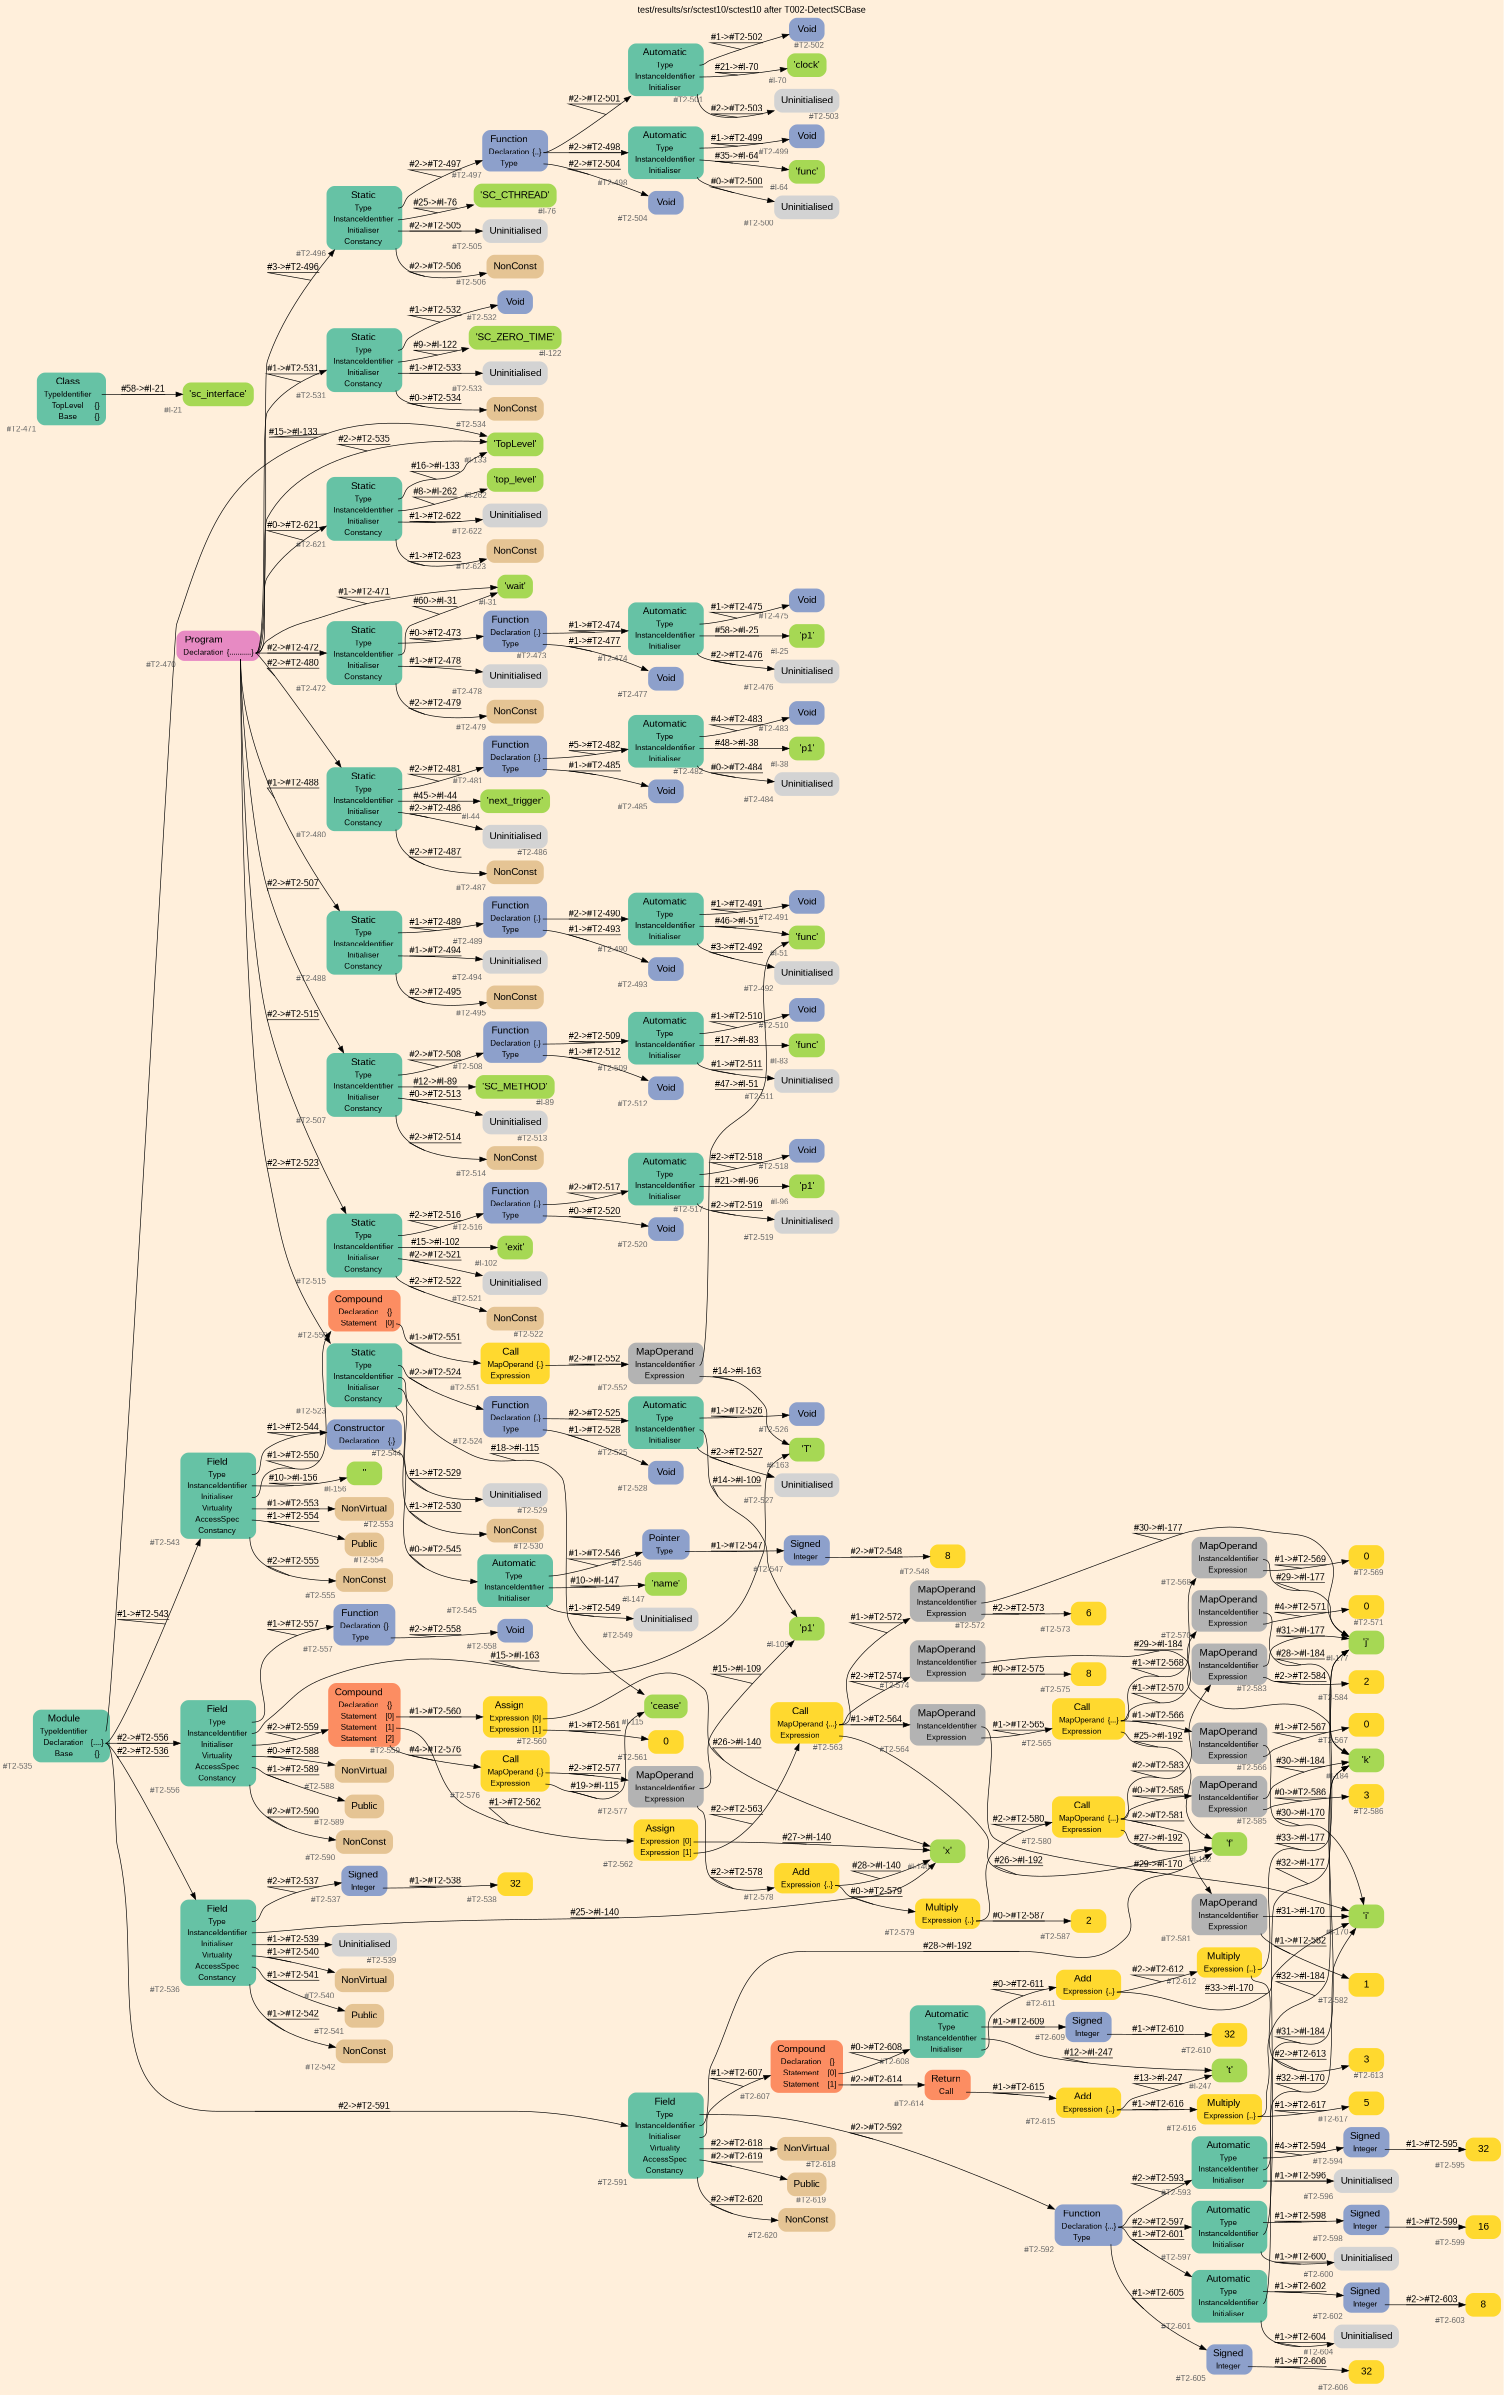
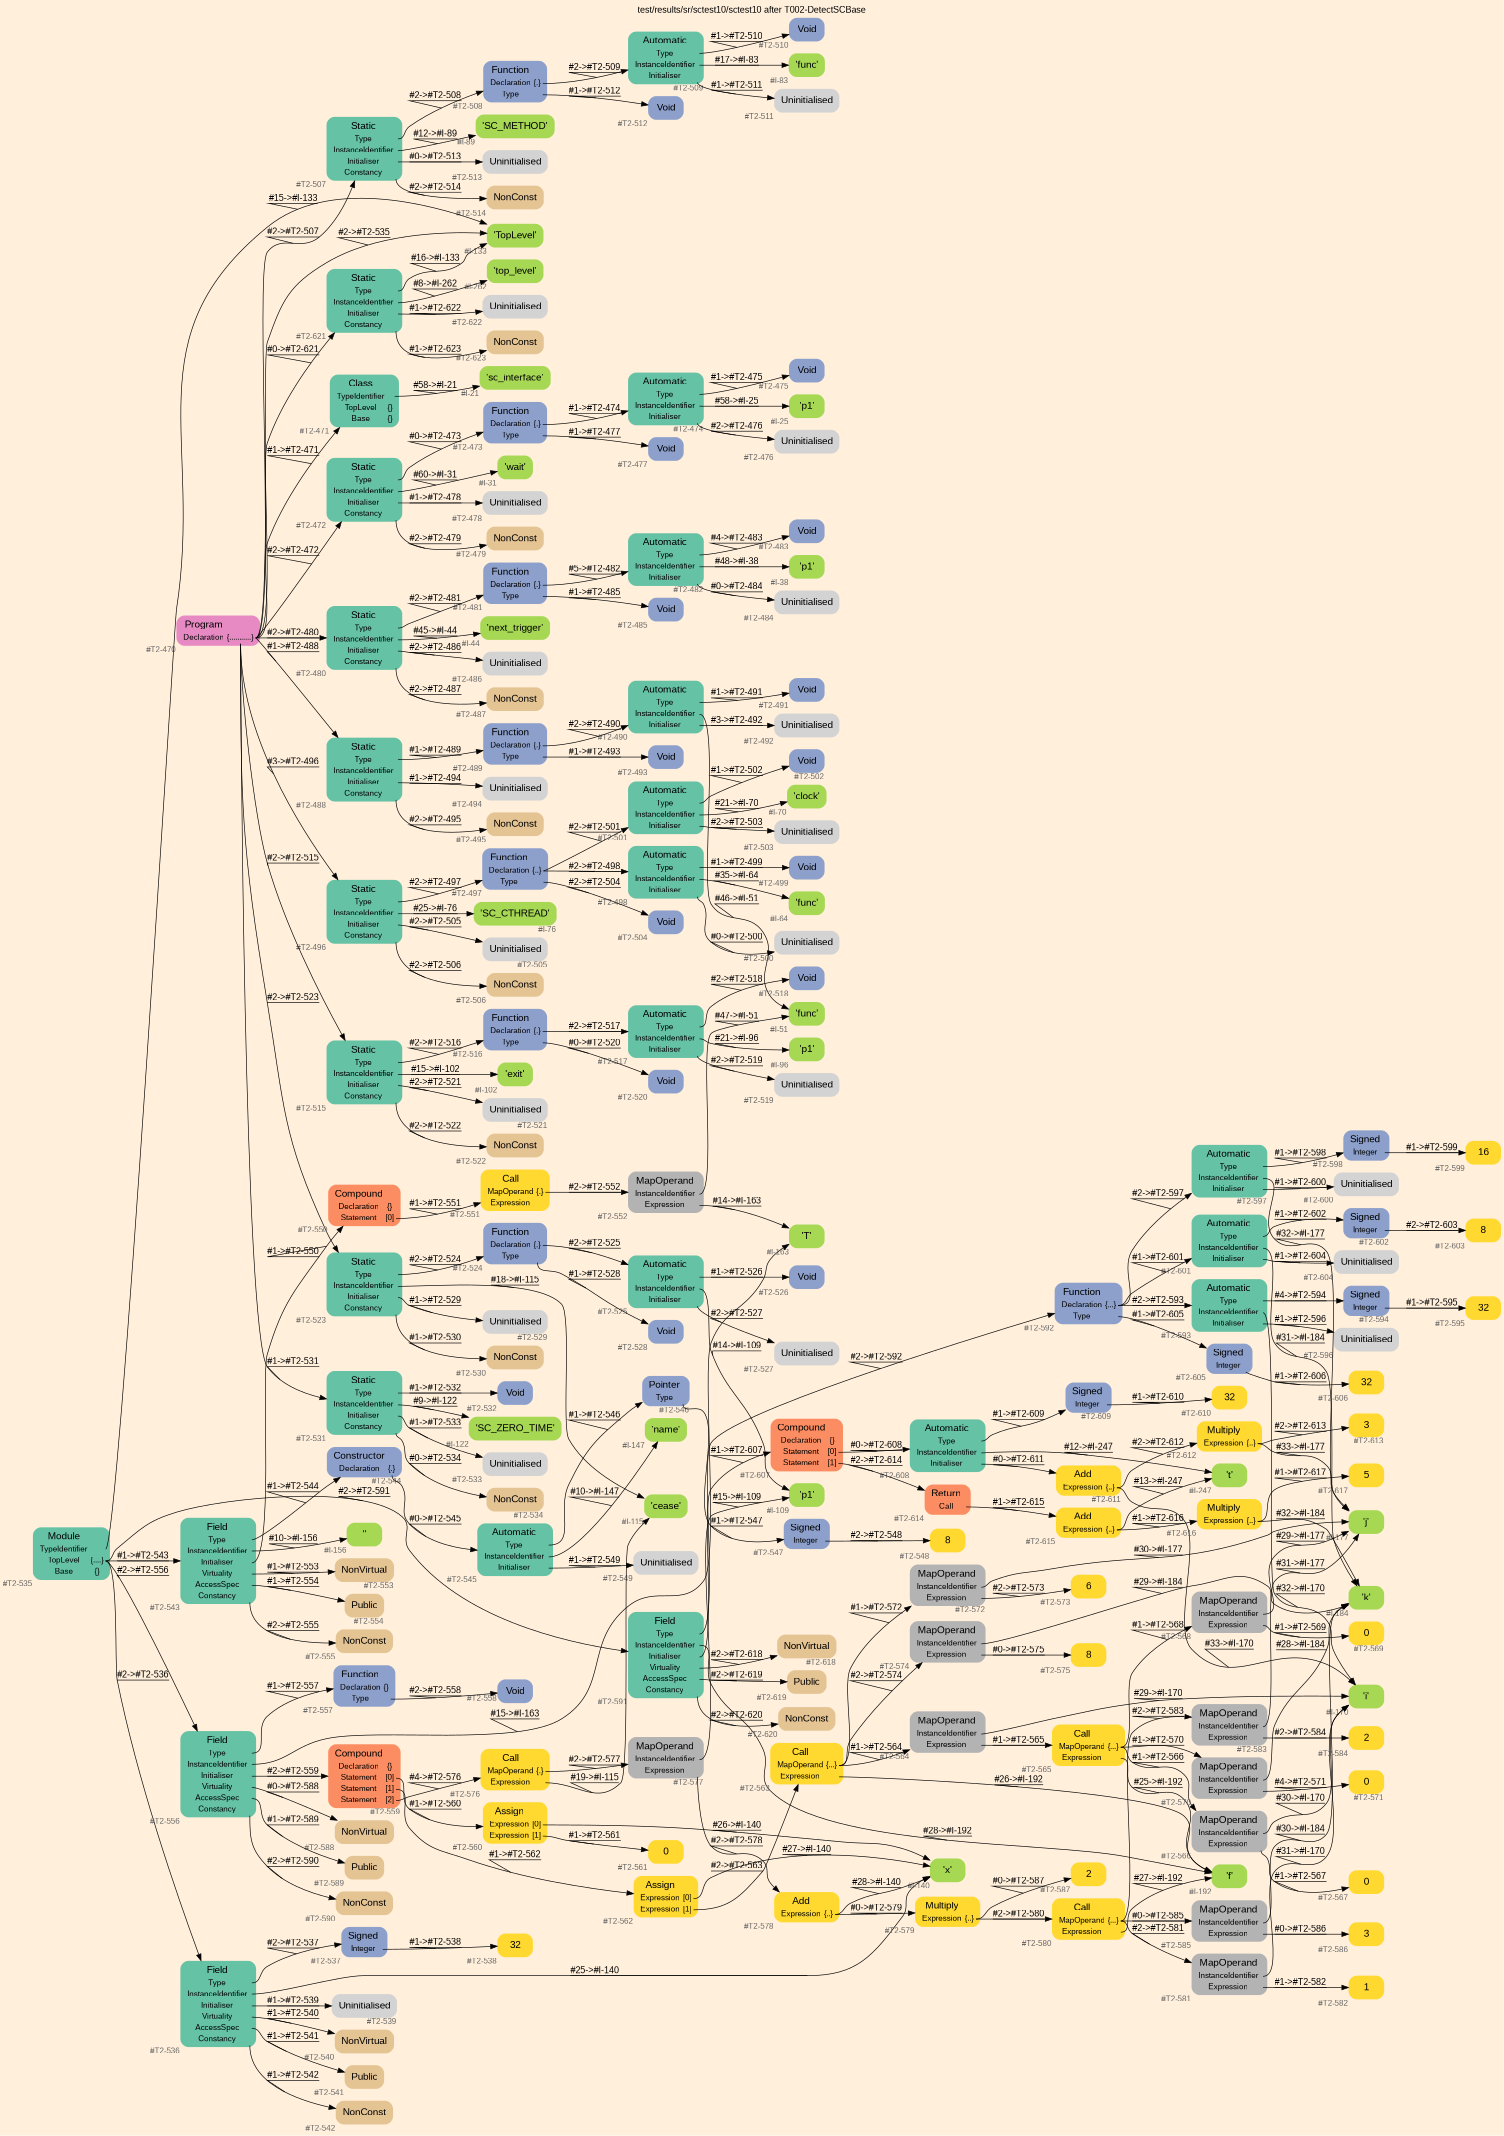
edge "Program" -> "'wait'": now "Program" -> "Class"
node "Module": text "Declaration" -> "TopLevel"
